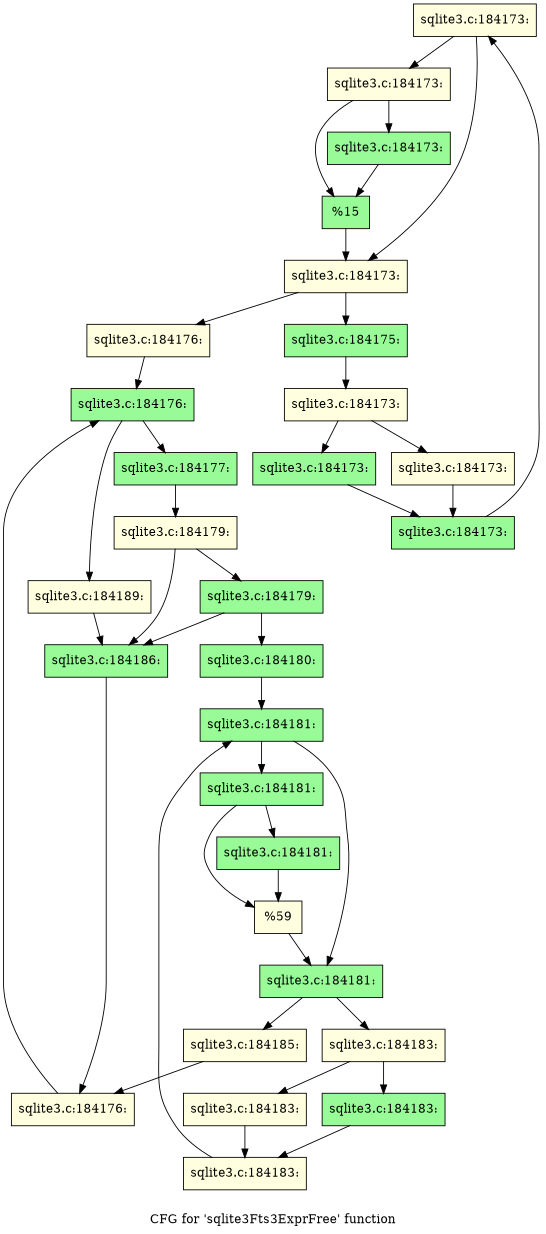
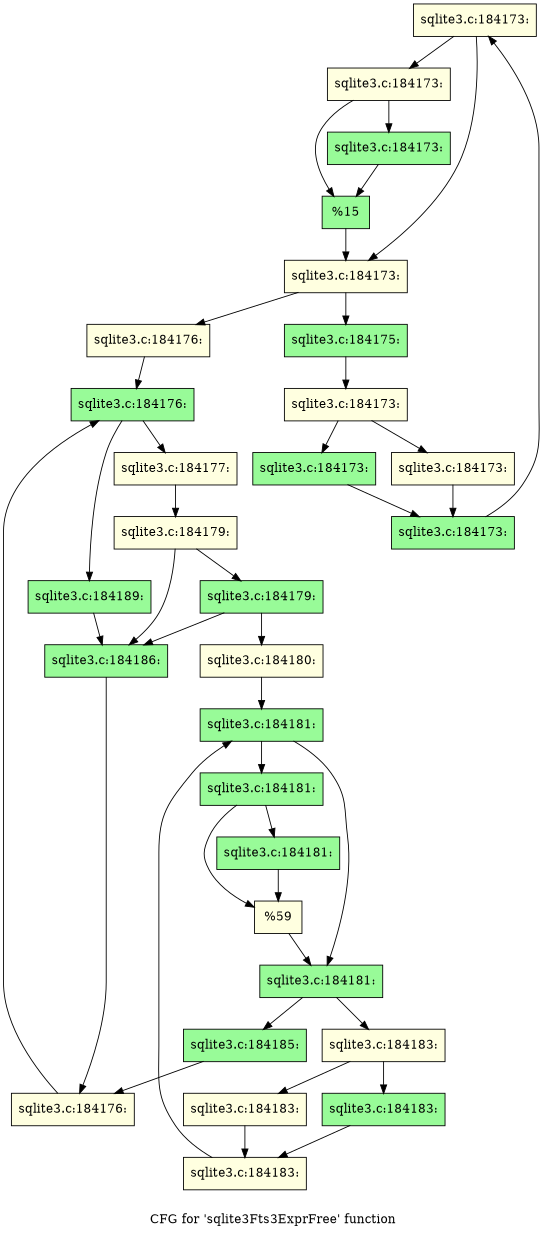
node "sqlite3.c:184177:": fillcolor palegreen -> lightyellow
node "sqlite3.c:184189:": fillcolor lightyellow -> palegreen
node "sqlite3.c:184180:": fillcolor palegreen -> lightyellow
node "sqlite3.c:184185:": fillcolor lightyellow -> palegreen
